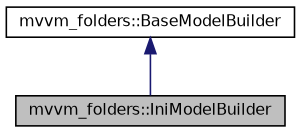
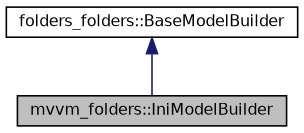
node "mvvm_folders::BaseModelBuilder": label "mvvm_folders::BaseModelBuilder" -> "folders_folders::BaseModelBuilder"
